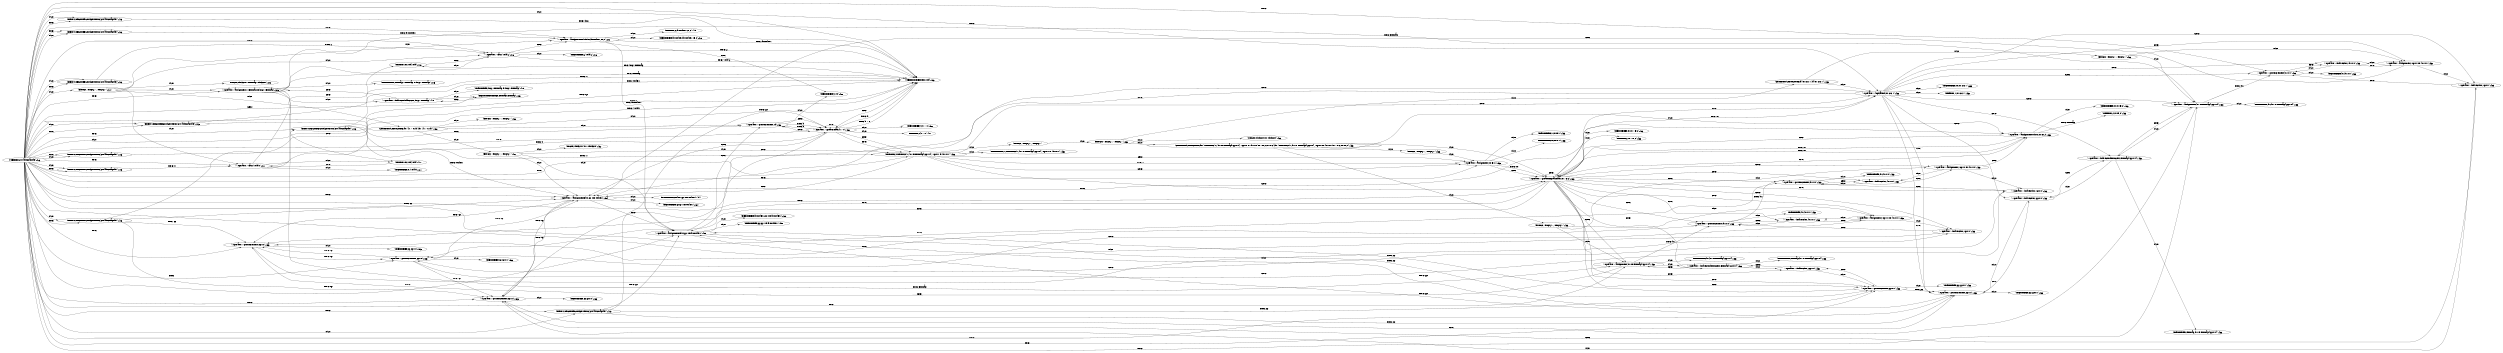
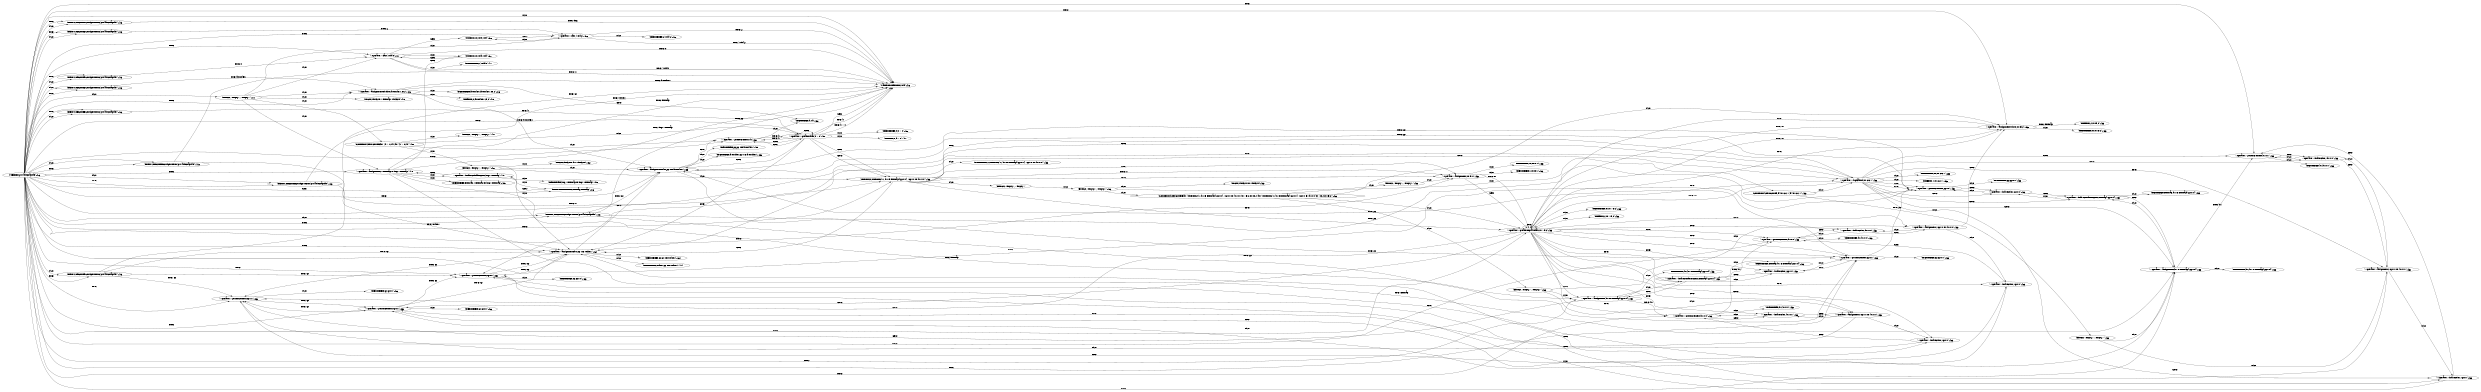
edge "(<operator>.cast,(void)y)" -> "(<operator>.assignmentDivision,fromskew /= 2)": removed, label "CFG:"
